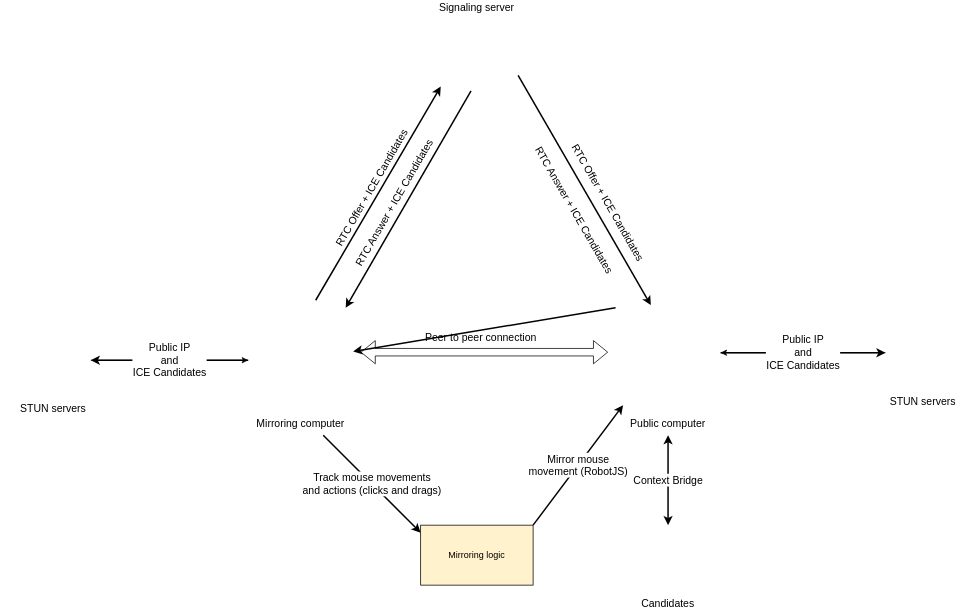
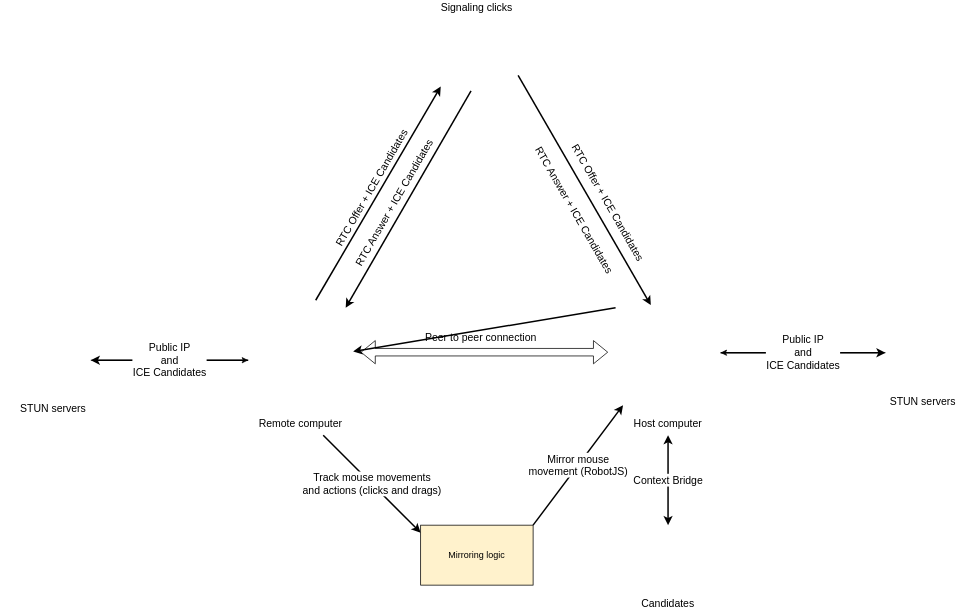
node "Signaling server": label "Signaling server" -> "Signaling clicks"
node "Mirroring computer": label "Mirroring computer" -> "Remote computer"
node "Public computer": label "Public computer" -> "Host computer"
